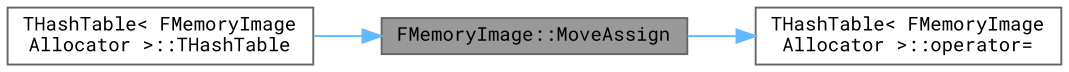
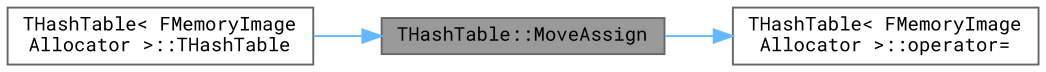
node "FMemoryImage::MoveAssign": label "FMemoryImage::MoveAssign" -> "THashTable::MoveAssign"
